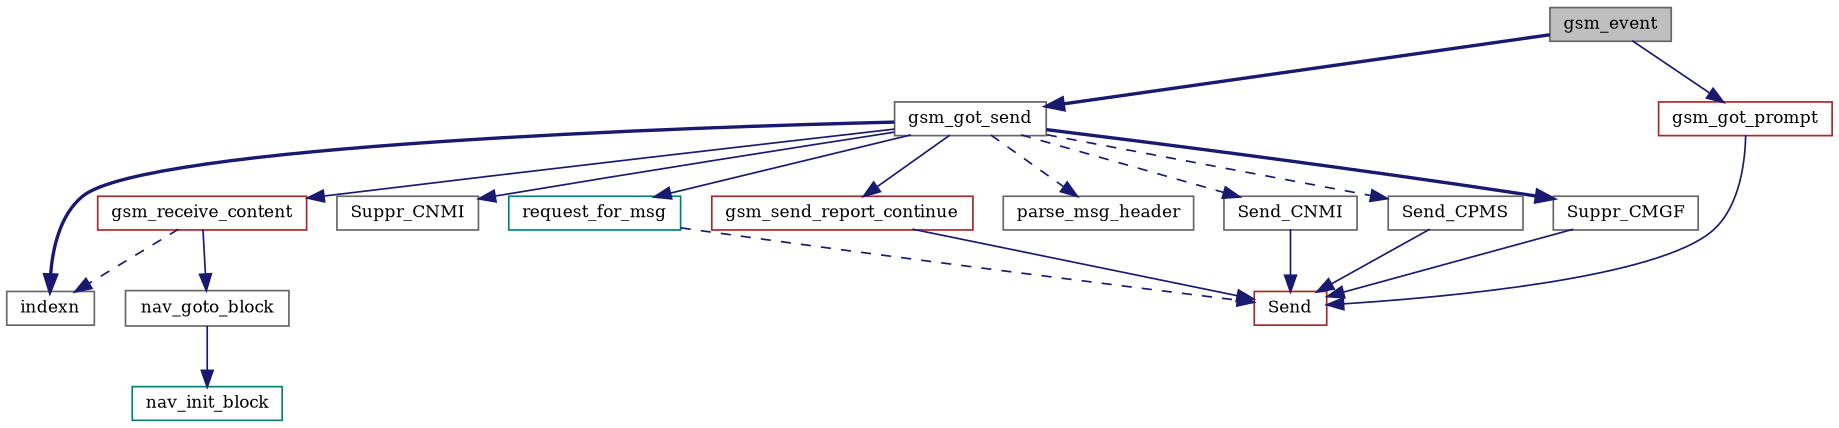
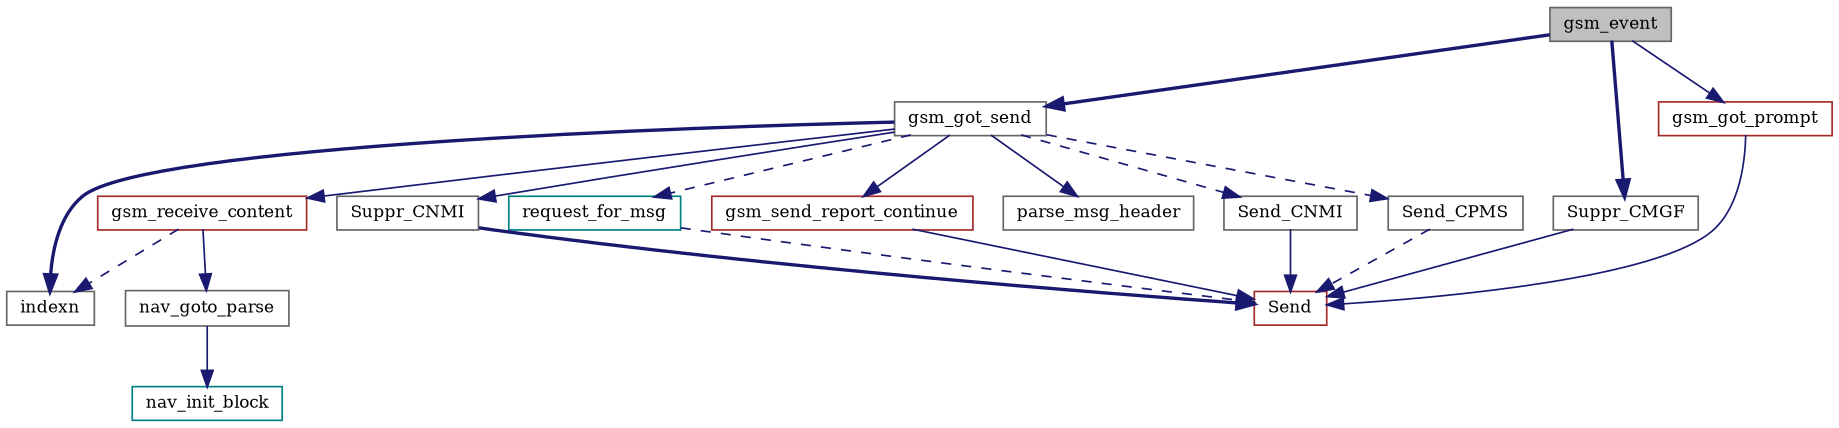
edge "gsm_got_send" -> "parse_msg_header": style dashed -> solid
edge "gsm_got_send" -> "Suppr_CMGF": now "gsm_event" -> "Suppr_CMGF"
edge "gsm_got_send" -> "request_for_msg": style solid -> dashed
edge "Send_CPMS" -> "Send": style solid -> dashed
edge "Suppr_CNMI" -> "Send": added
node "nav_goto_block": label "nav_goto_block" -> "nav_goto_parse"
